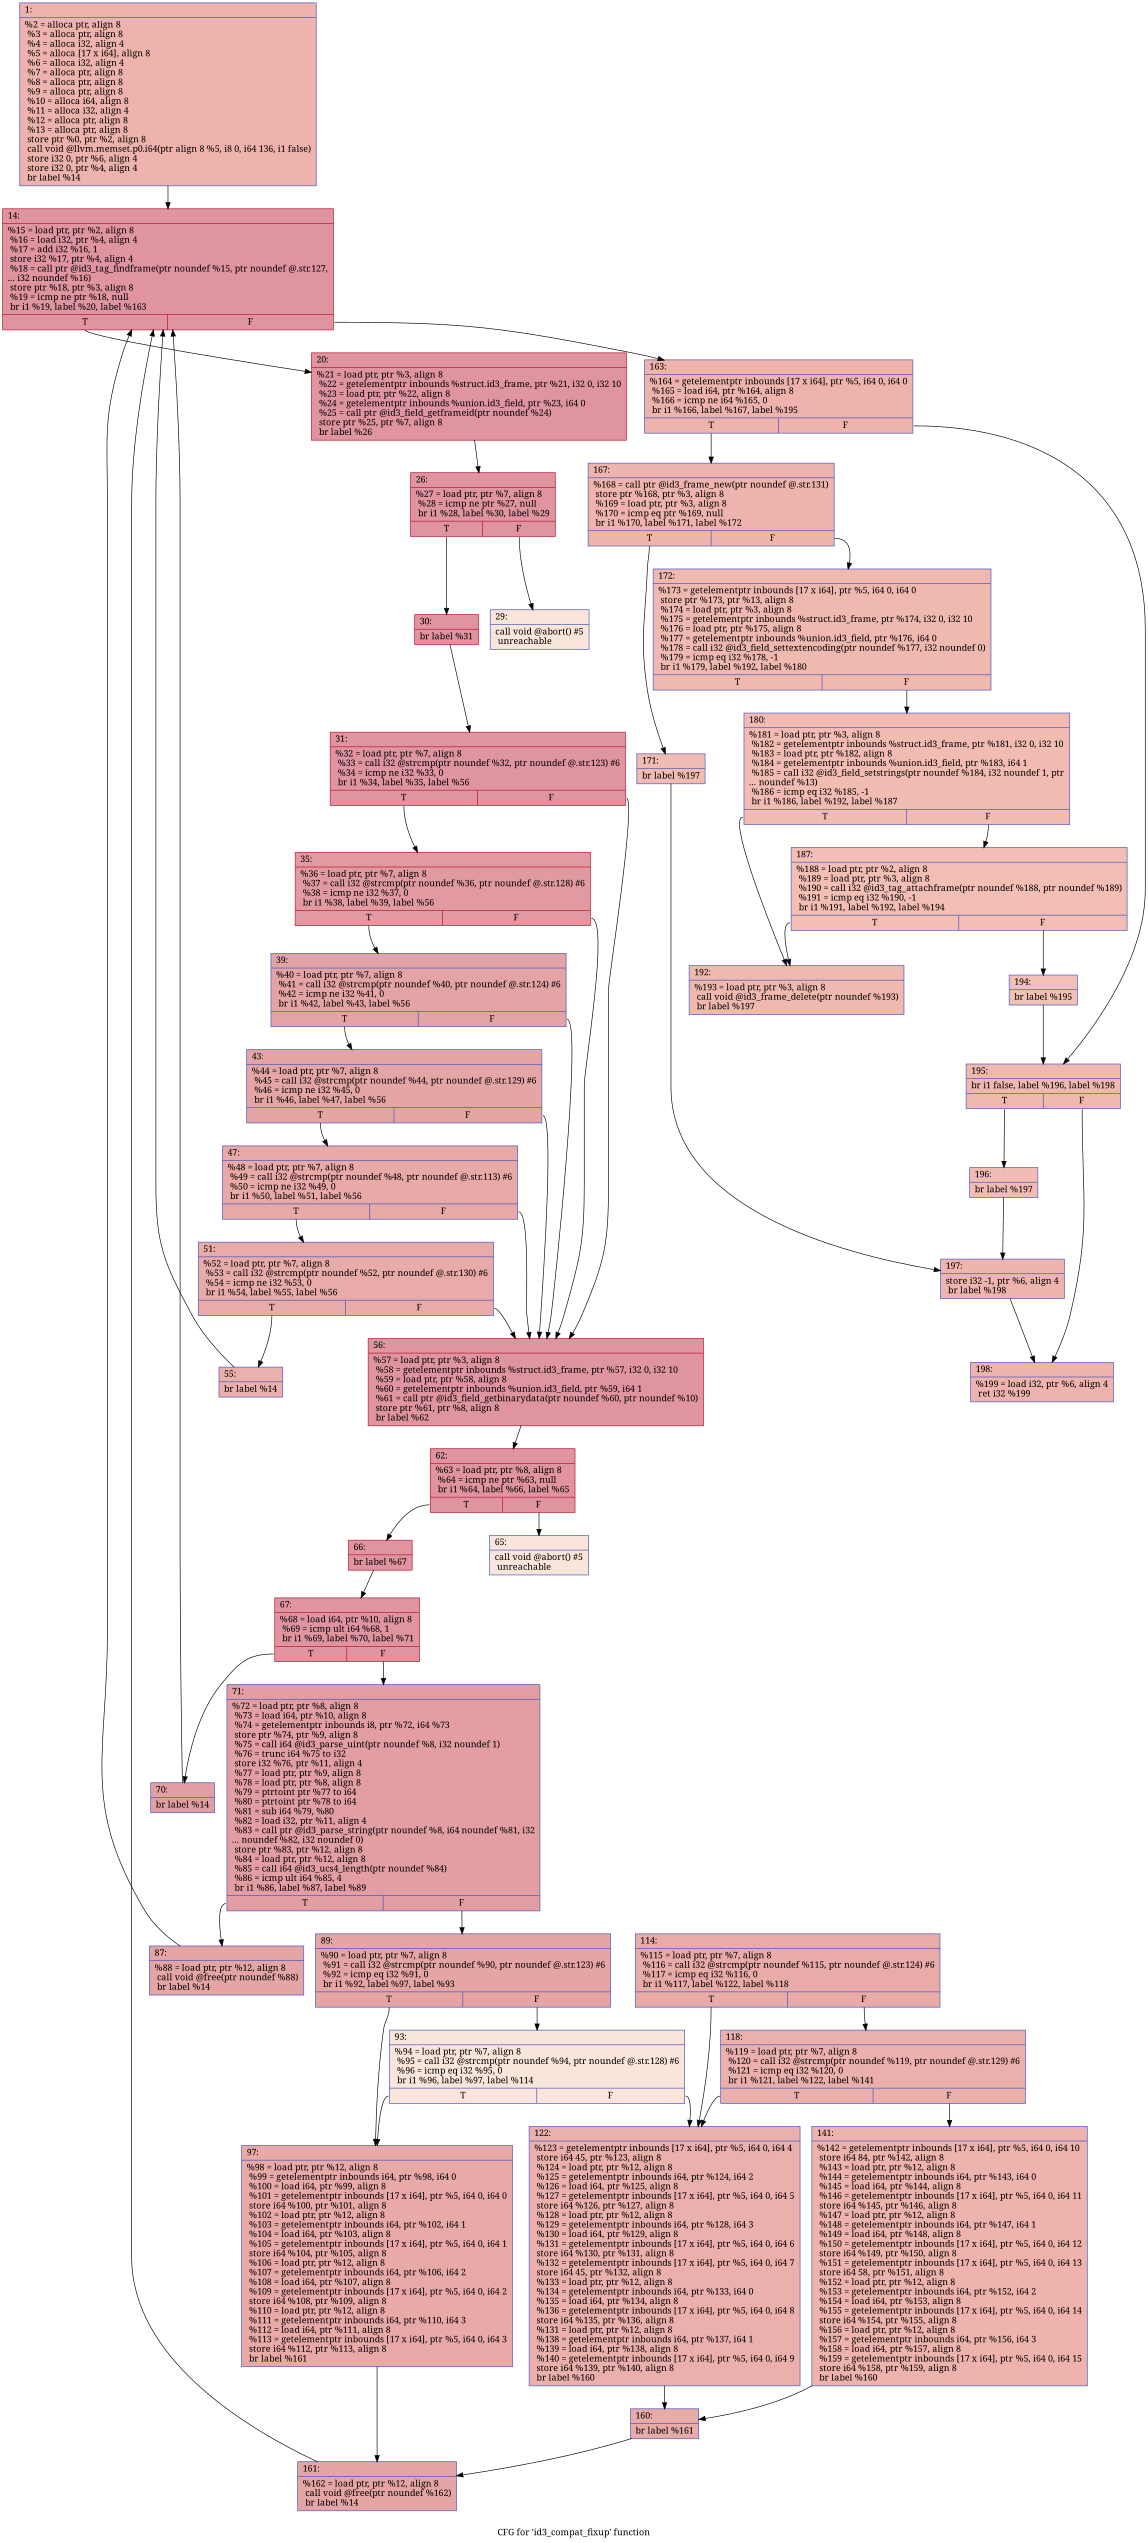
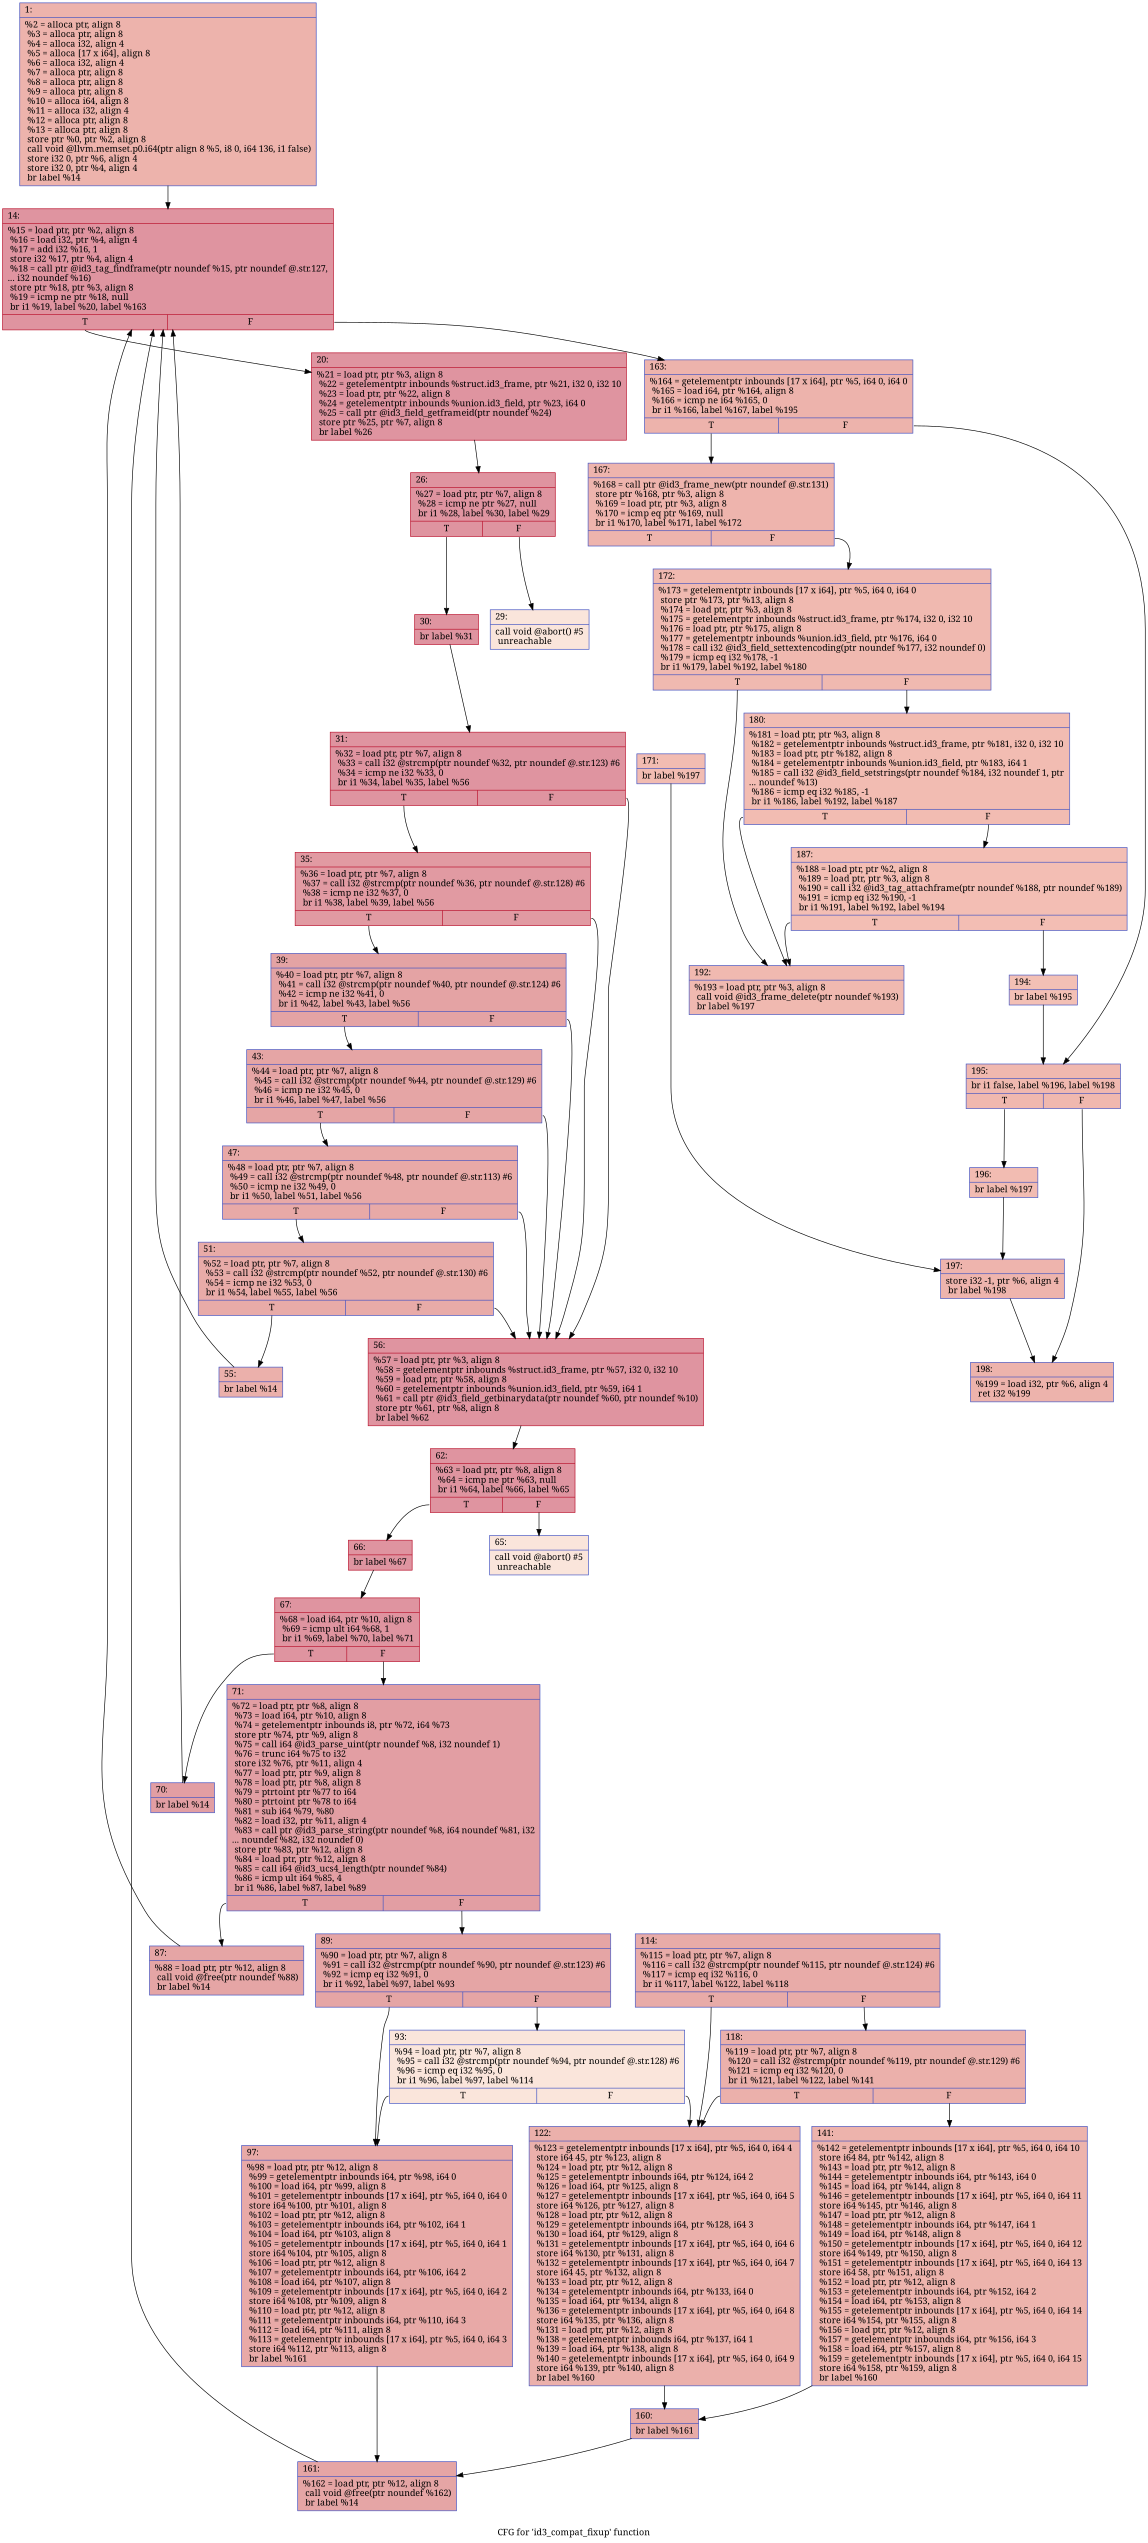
edge "167:" -> "171:": removed
edge "172:" -> "192:": added
